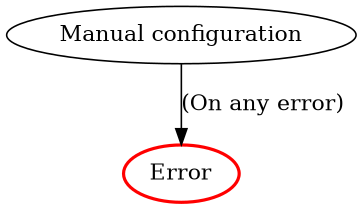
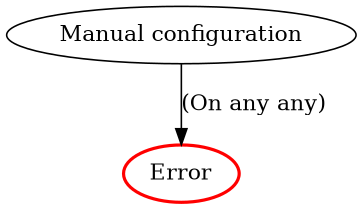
edge "Manual configuration" -> "Error": label "(On any error)" -> "(On any any)"
